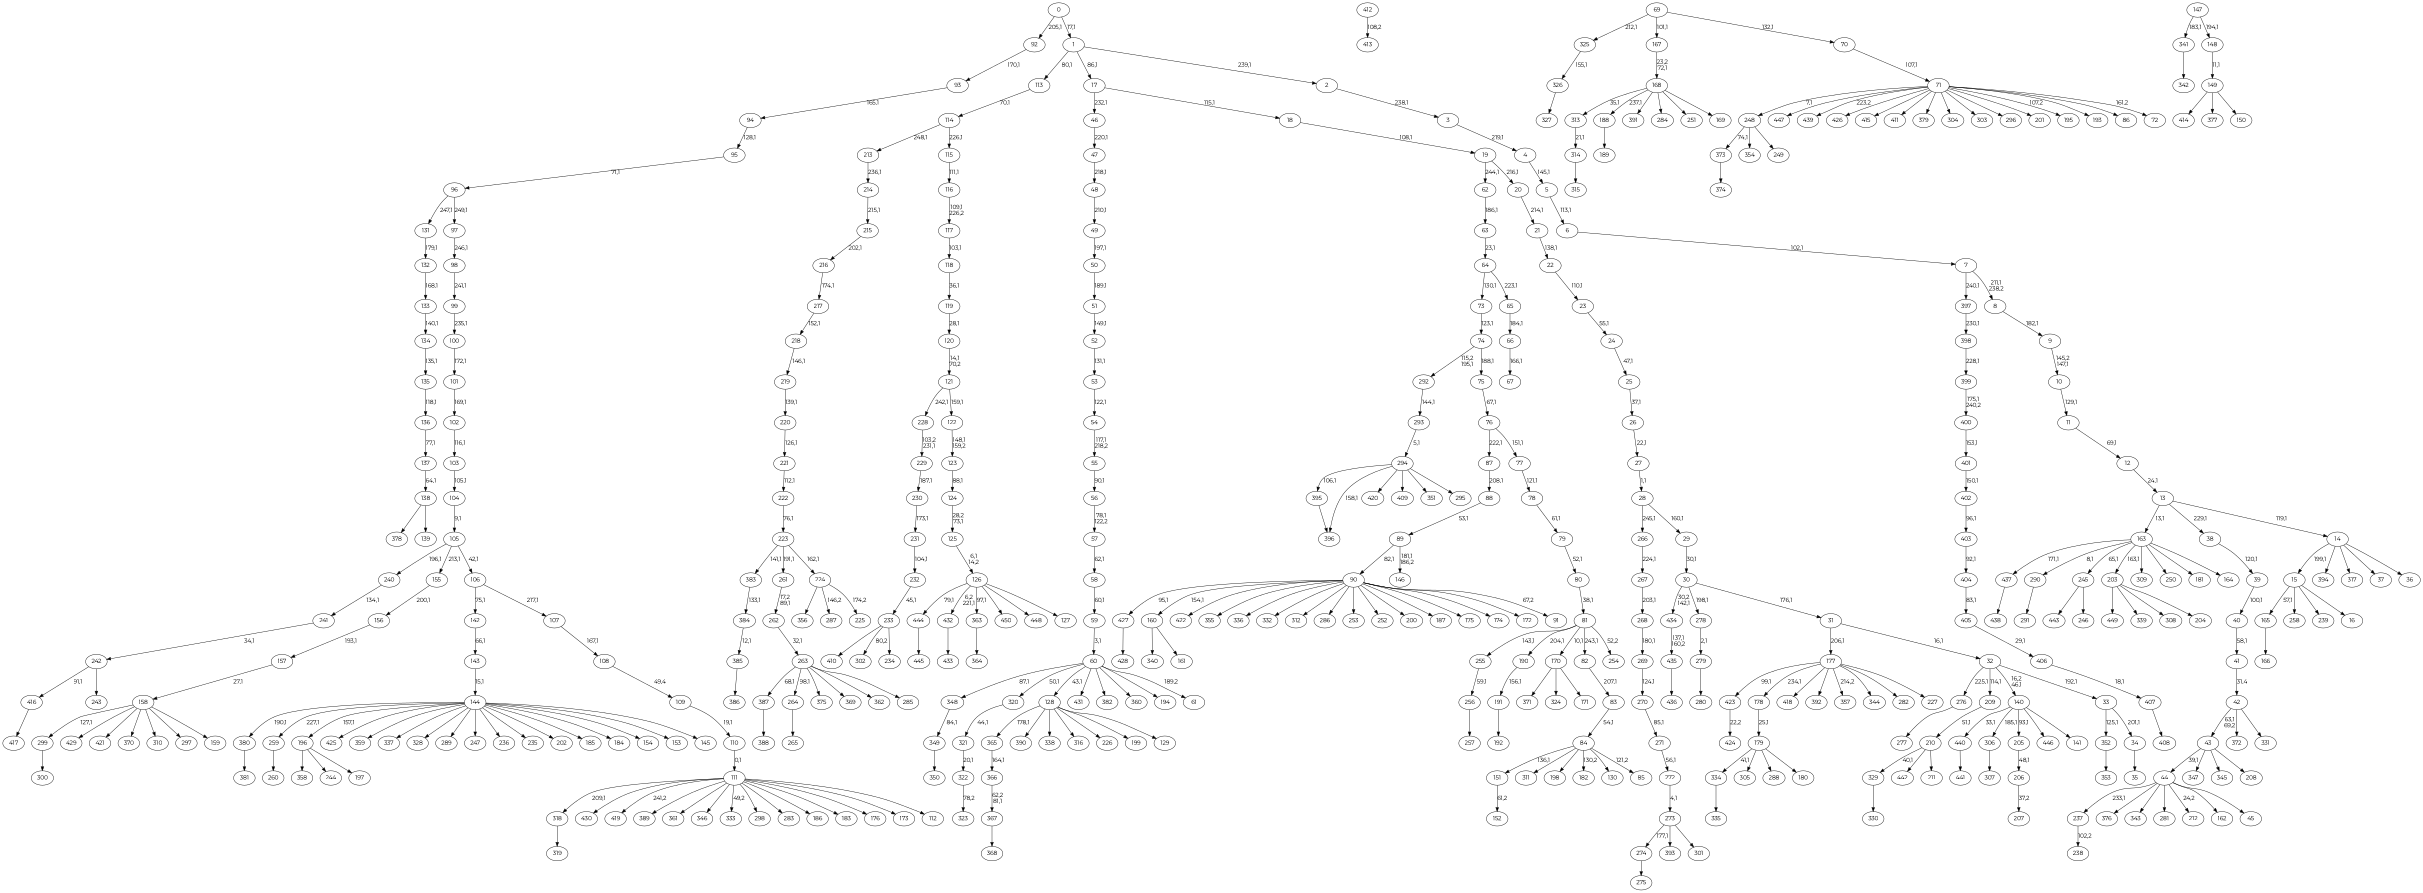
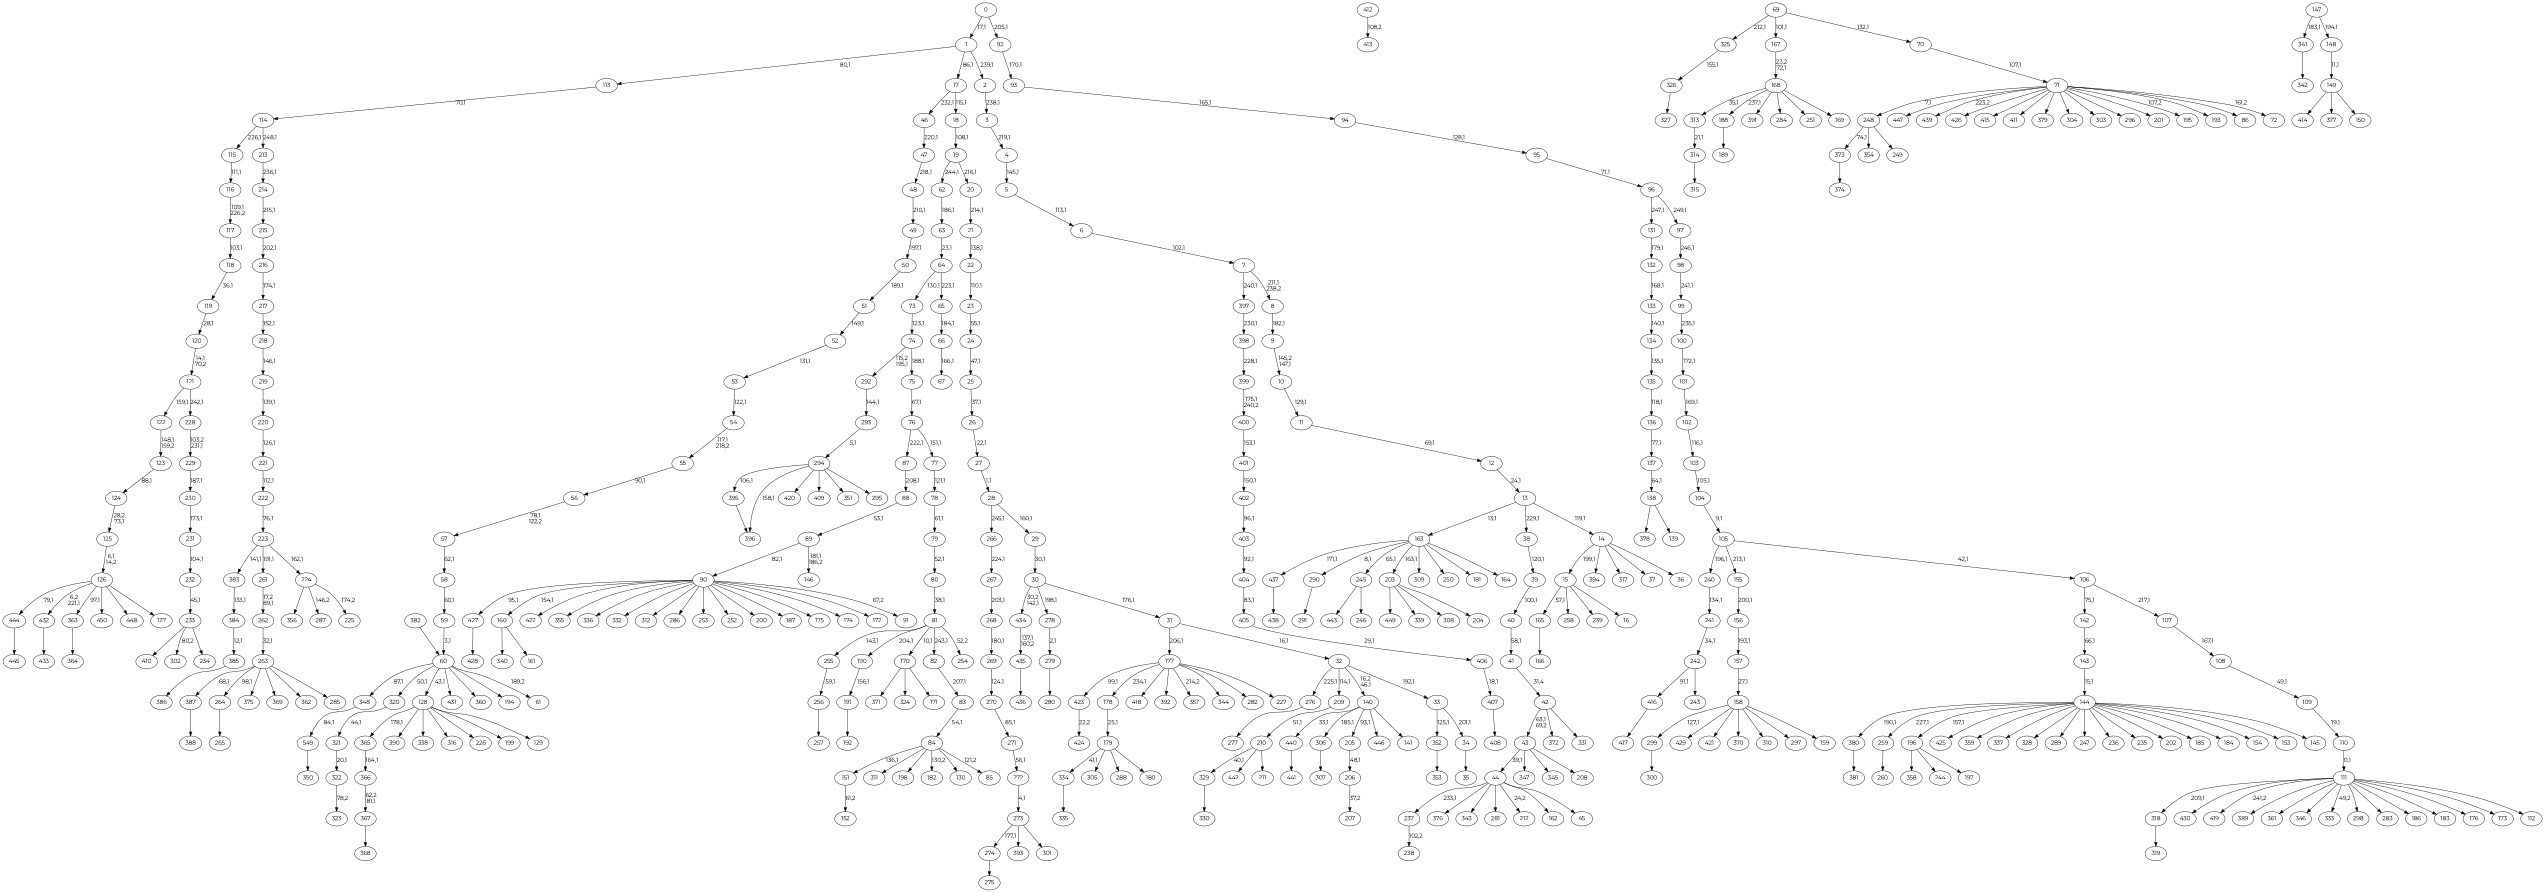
edge "60" -> "382": reversed
edge "108" -> "109": label "49,4" -> "49,1"
node "349": label "349" -> "549"
